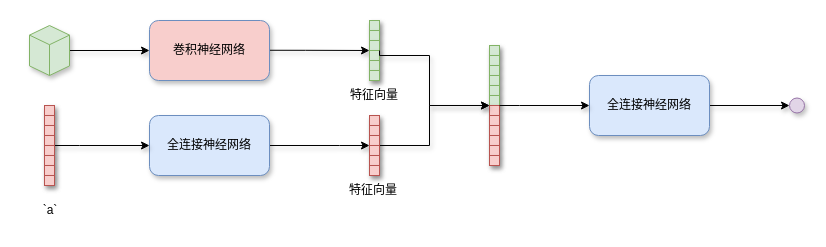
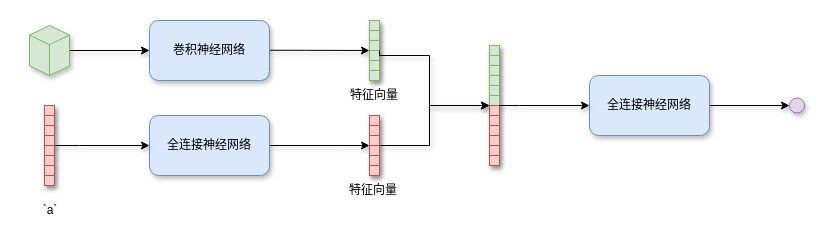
node "巻积神经网络": fillcolor #f8cecc -> #dae8fc
